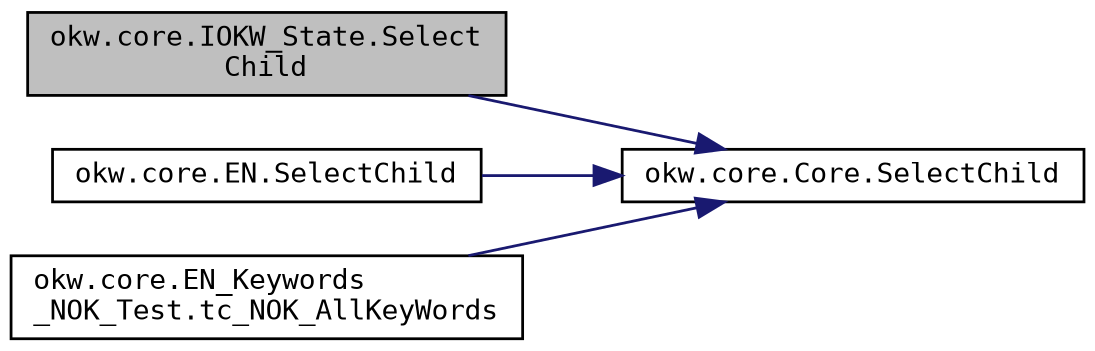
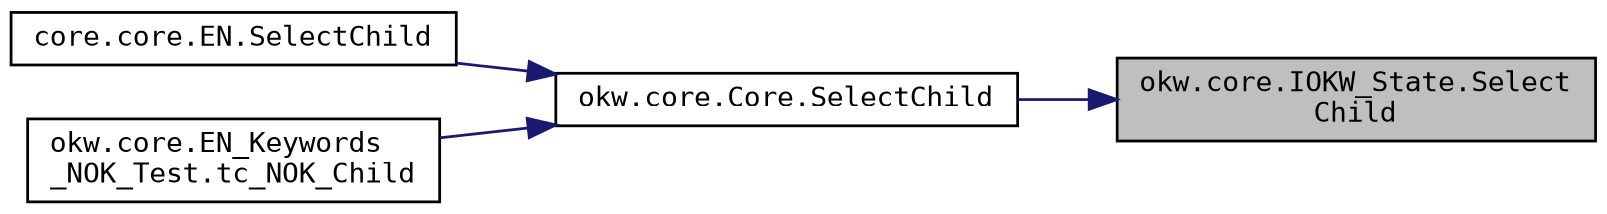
edge "okw.core.IOKW_State.Select Child" -> "okw.core.Core.SelectChild": reversed
node "okw.core.EN.SelectChild": label "okw.core.EN.SelectChild" -> "core.core.EN.SelectChild"
node "okw.core.EN_Keywords _NOK_Test.tc_NOK_AllKeyWords": label "okw.core.EN_Keywords _NOK_Test.tc_NOK_AllKeyWords" -> "okw.core.EN_Keywords _NOK_Test.tc_NOK_Child"
